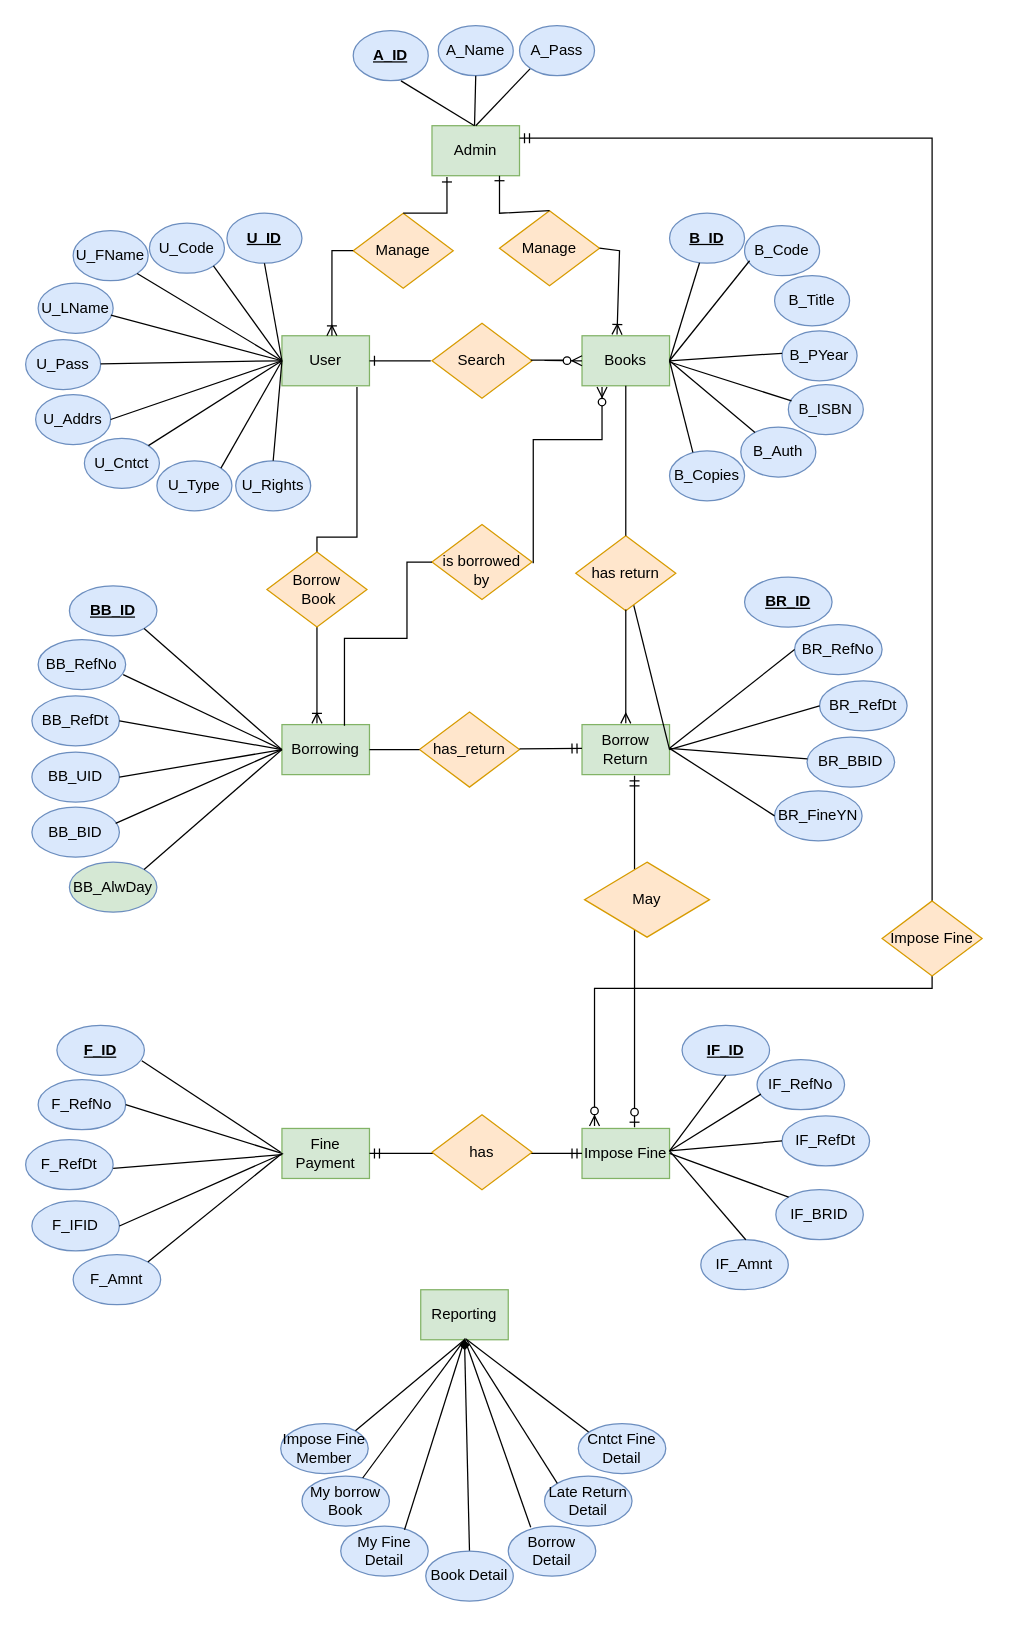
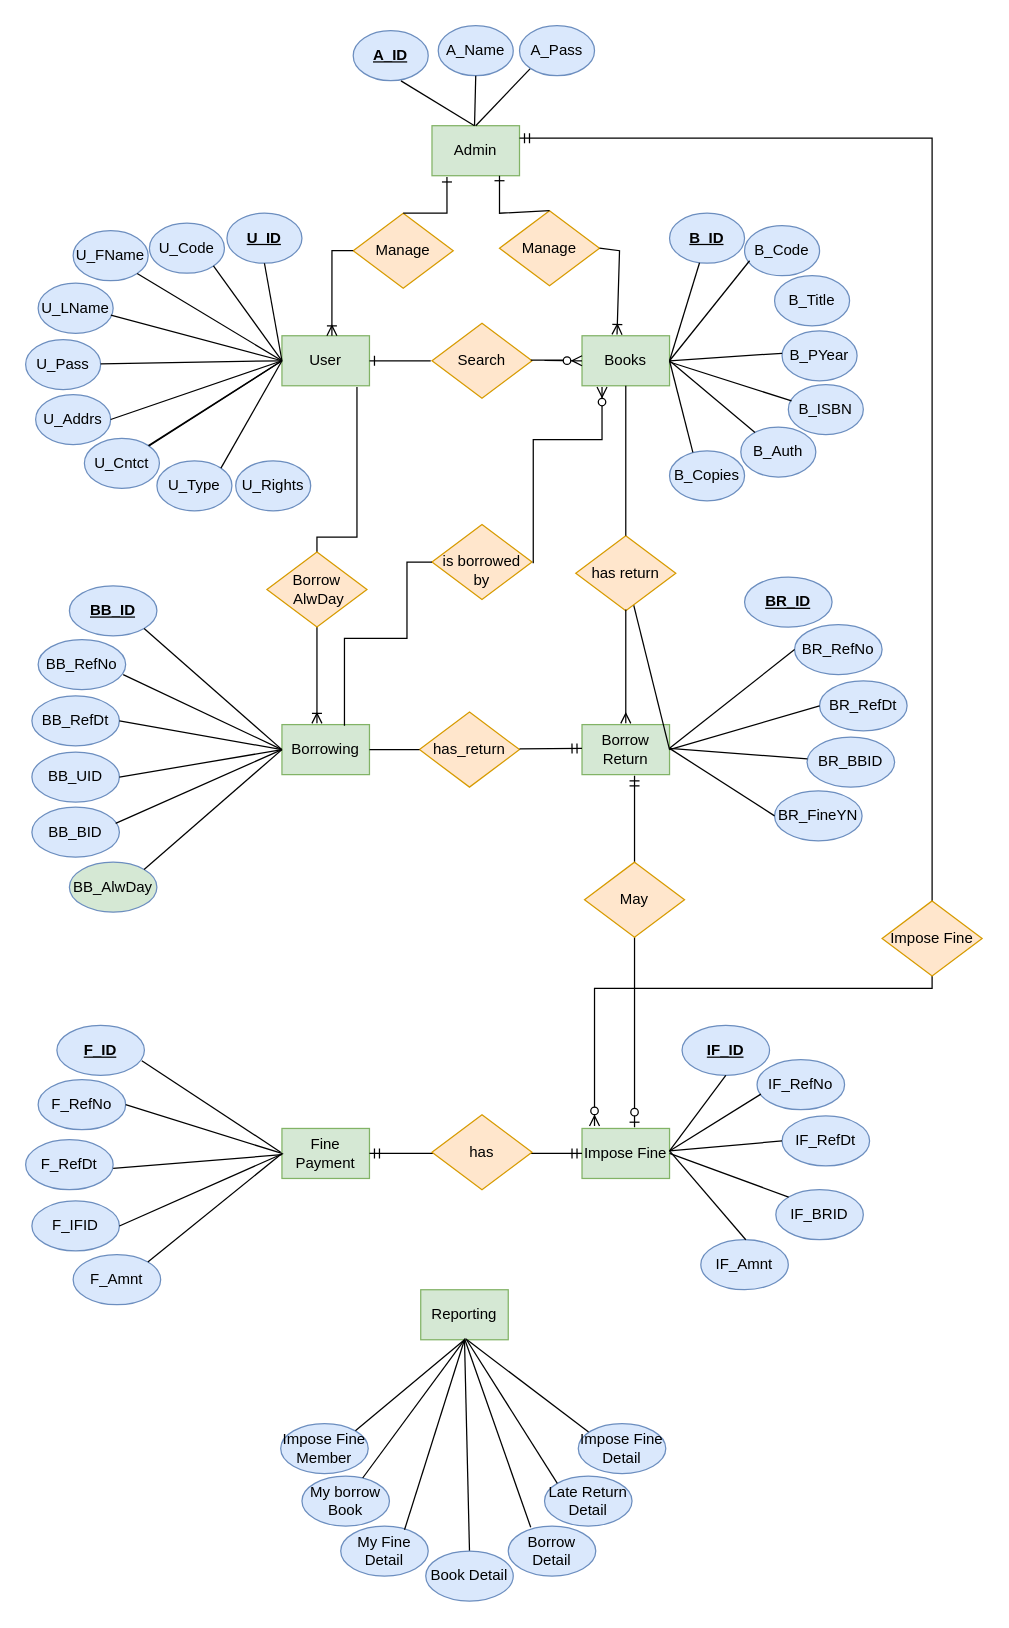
edge "User" -- "U_Rights": now "User" -- "U_Cntct"
node "Borrow Book": label "Borrow Book" -> "Borrow AlwDay"
node "May": size 125x75 -> 100x75
edge "Book Detail" -> "Reporting": arrowhead diamond -> none
node "Cntct Fine Detail": label "Cntct Fine Detail" -> "Impose Fine Detail"
